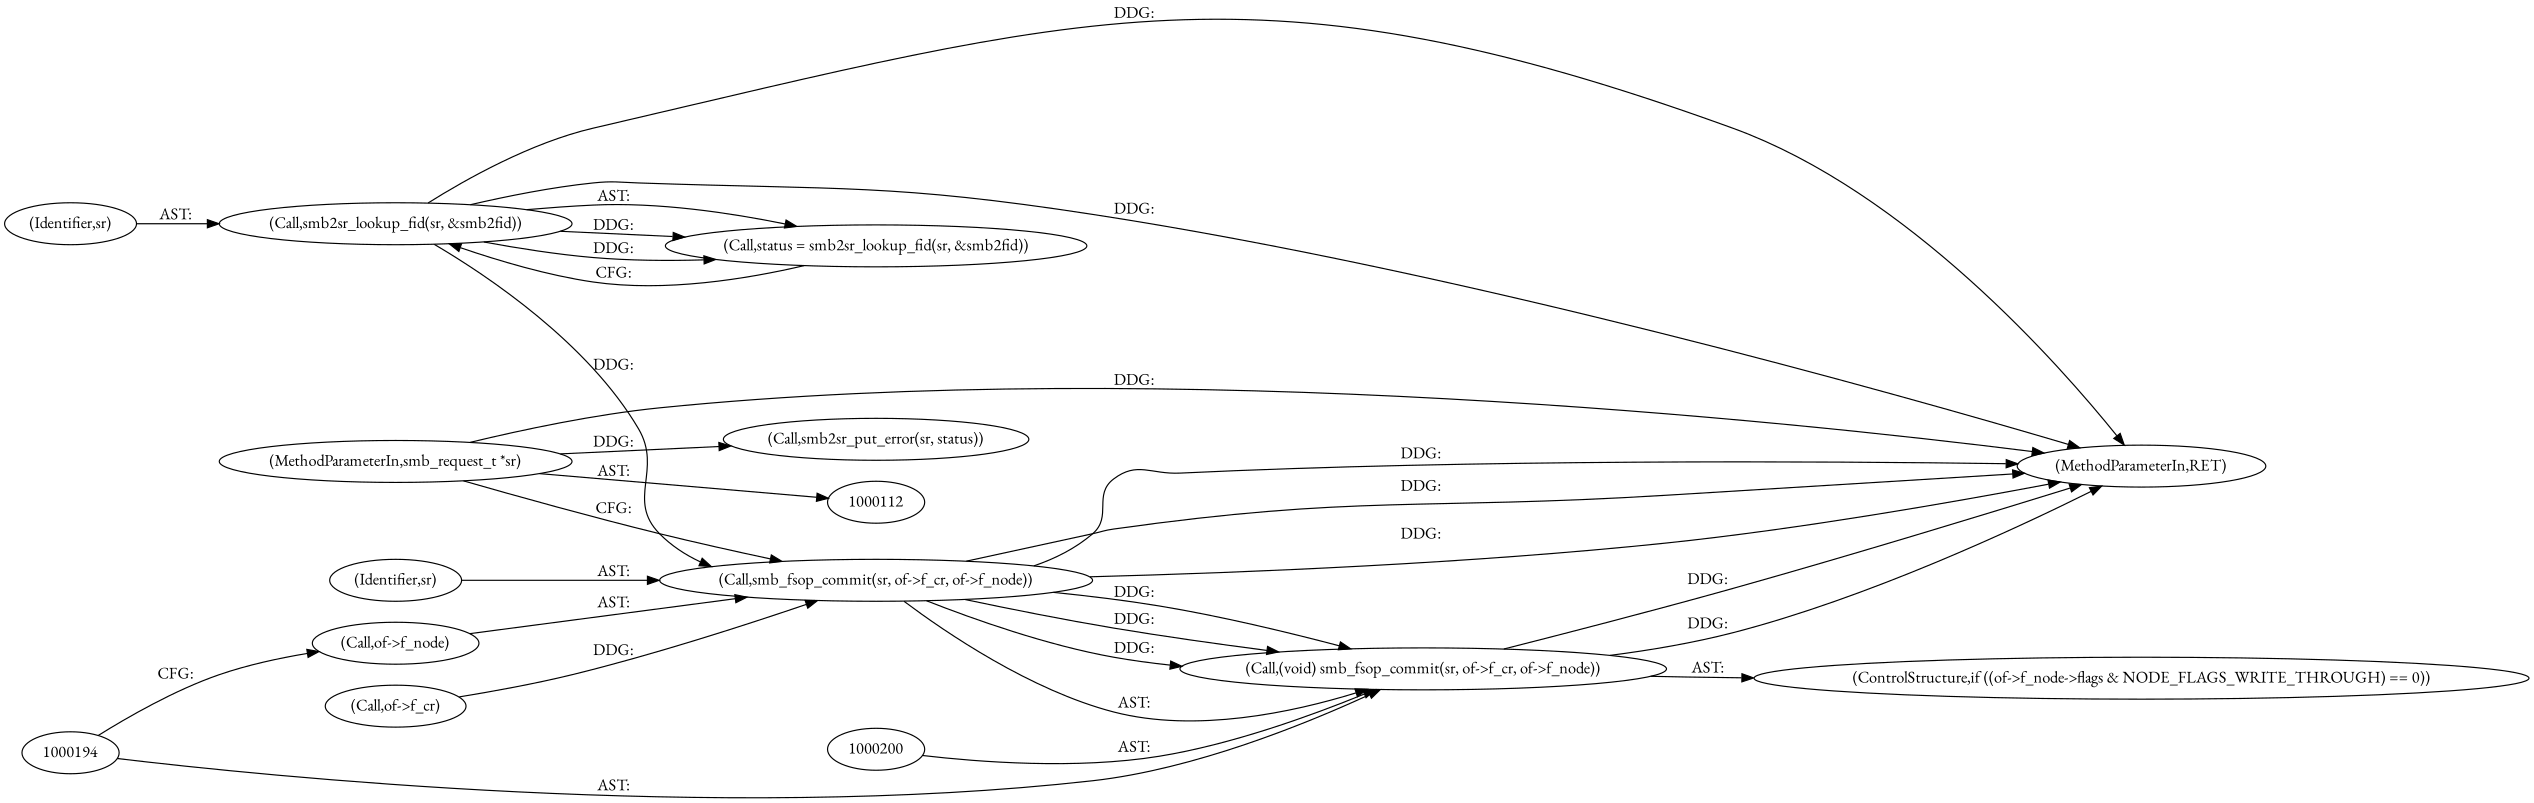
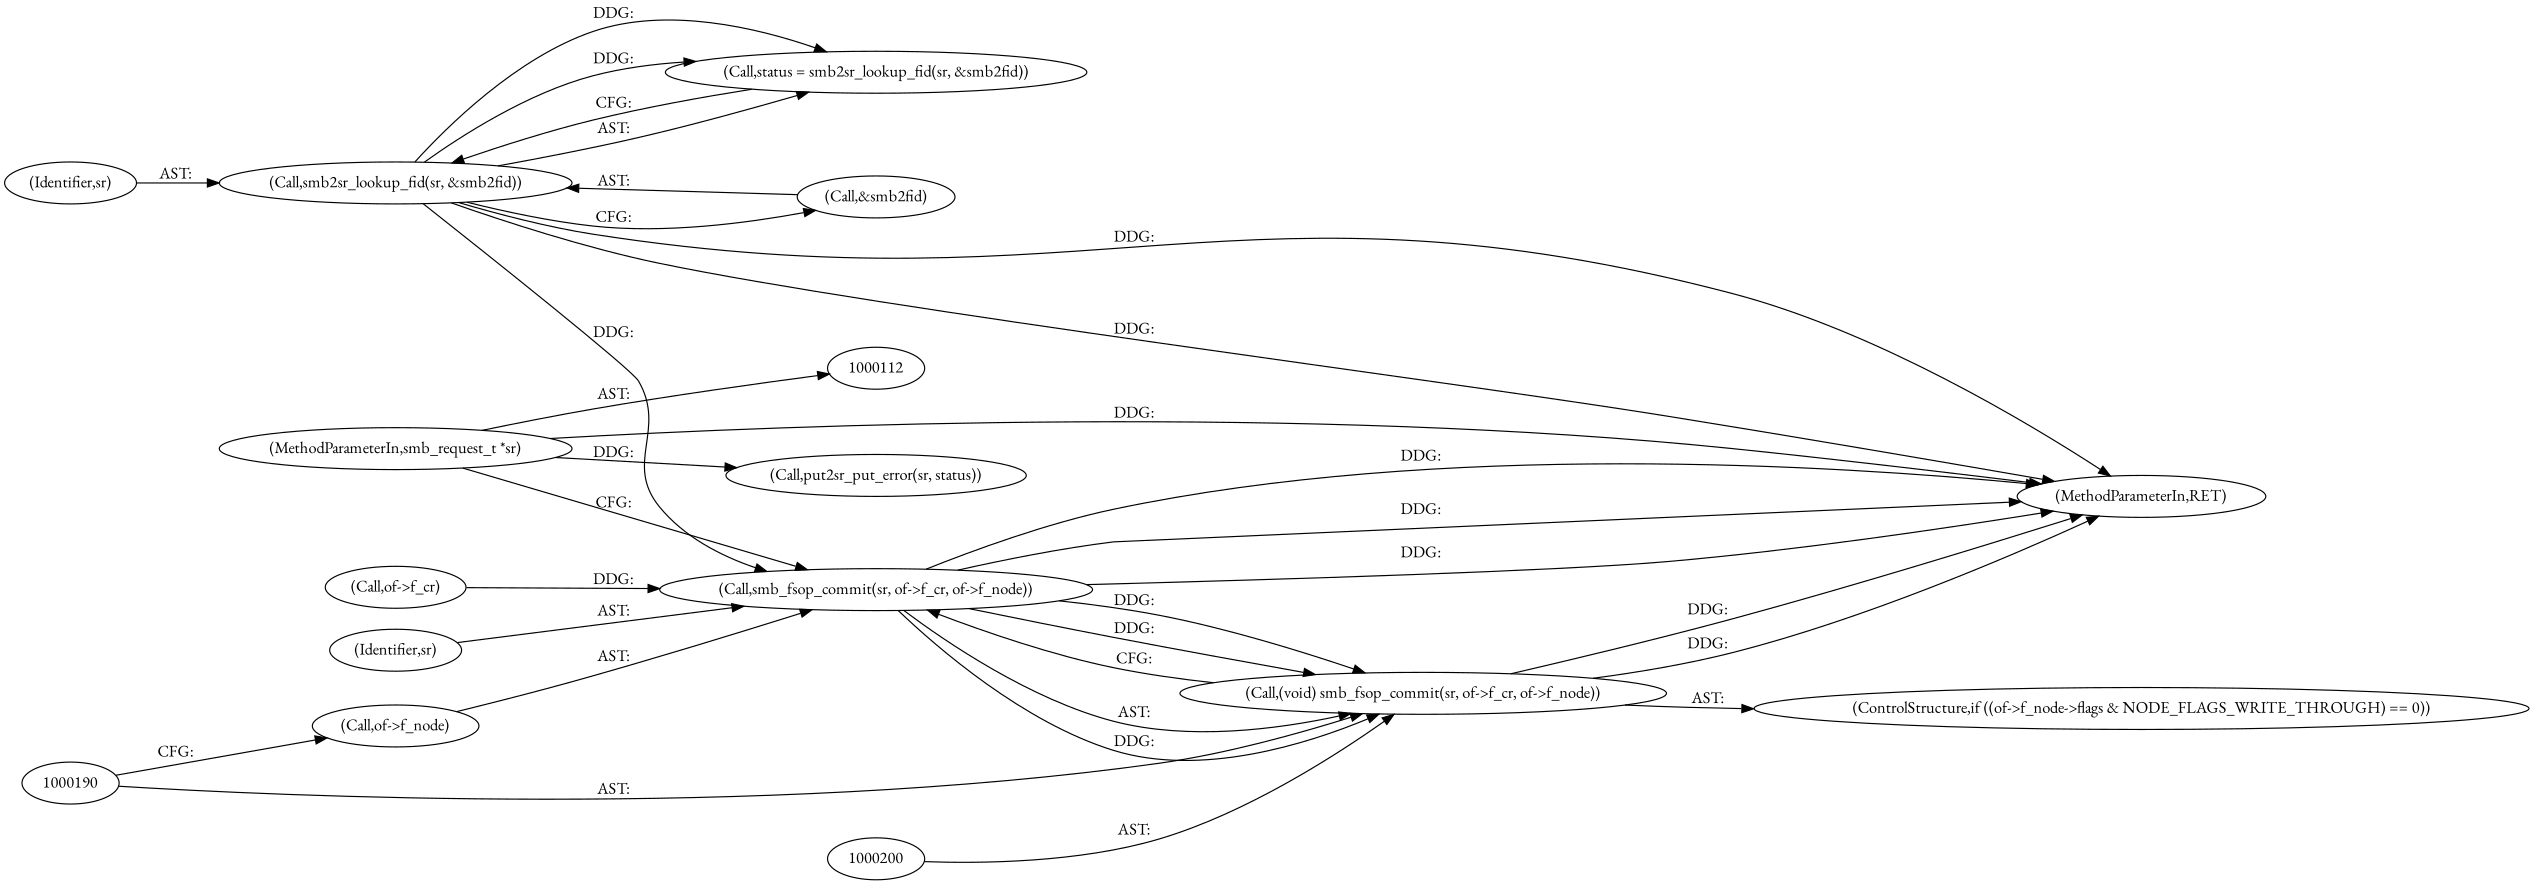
node "(Call,&smb2fid)": added
node "(Call,smb2sr_put_error(sr, status))": label "(Call,smb2sr_put_error(sr, status))" -> "(Call,put2sr_put_error(sr, status))"
edge "(Call,(void) smb_fsop_commit(sr, of->f_cr, of->f_node))" -> "(Call,smb_fsop_commit(sr, of->f_cr, of->f_node))": added, label "CFG:"
node "1000194": label "1000194" -> "1000190"
